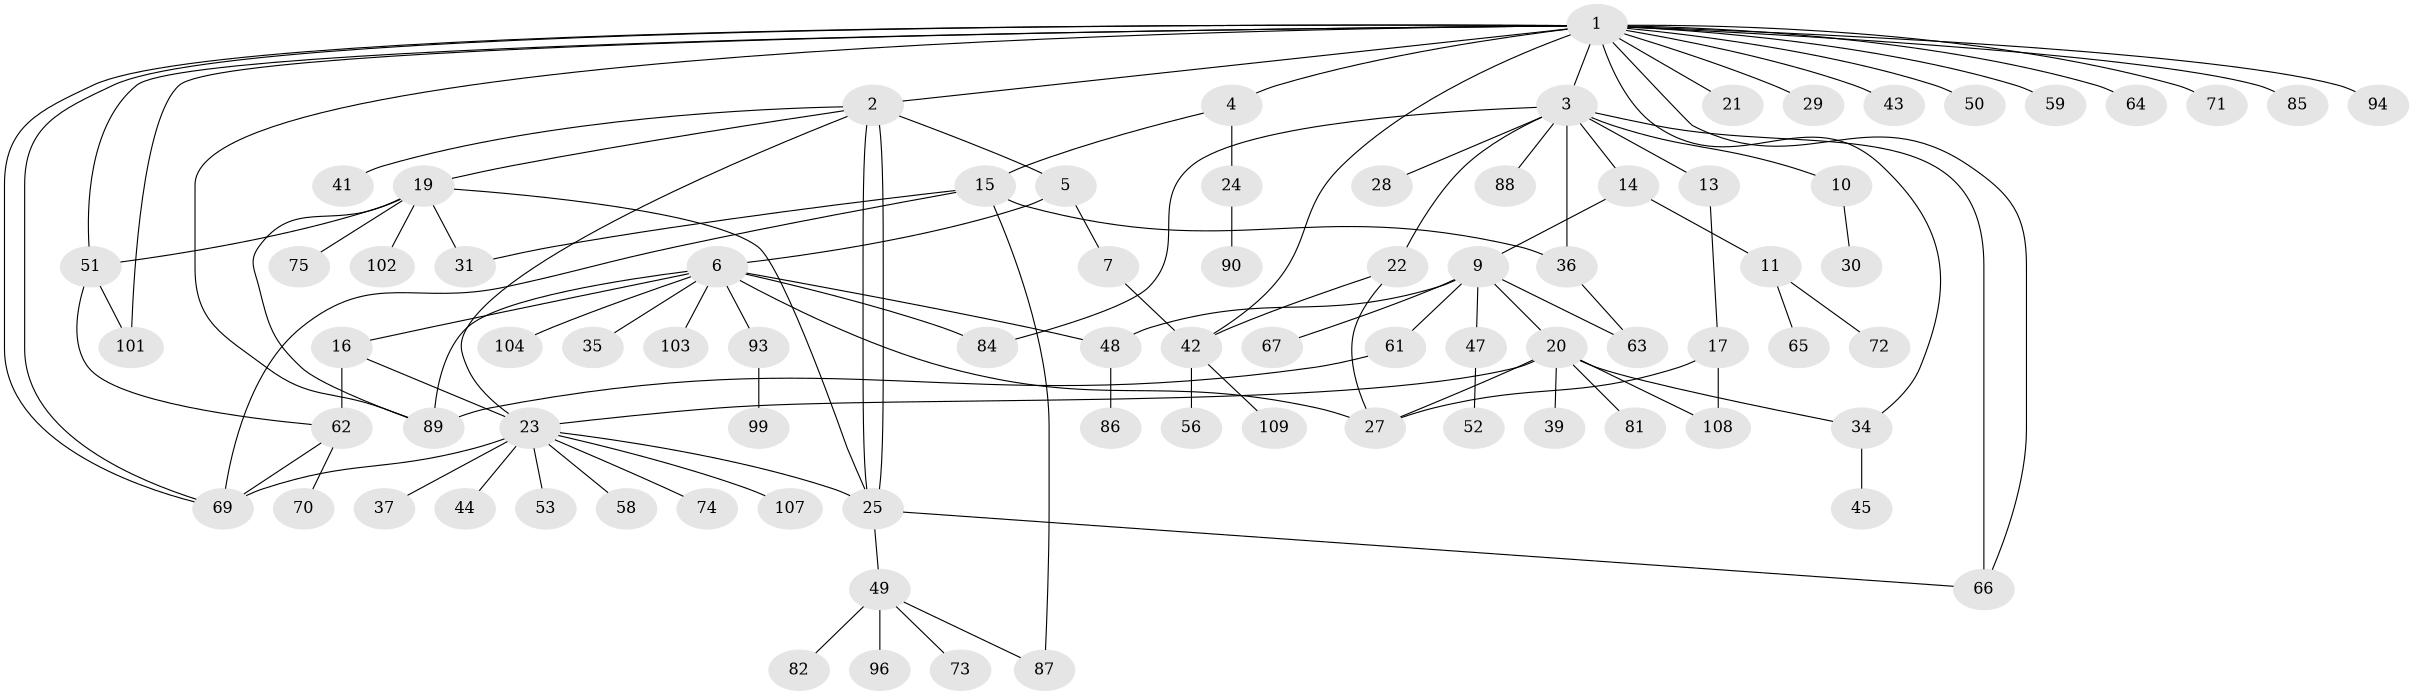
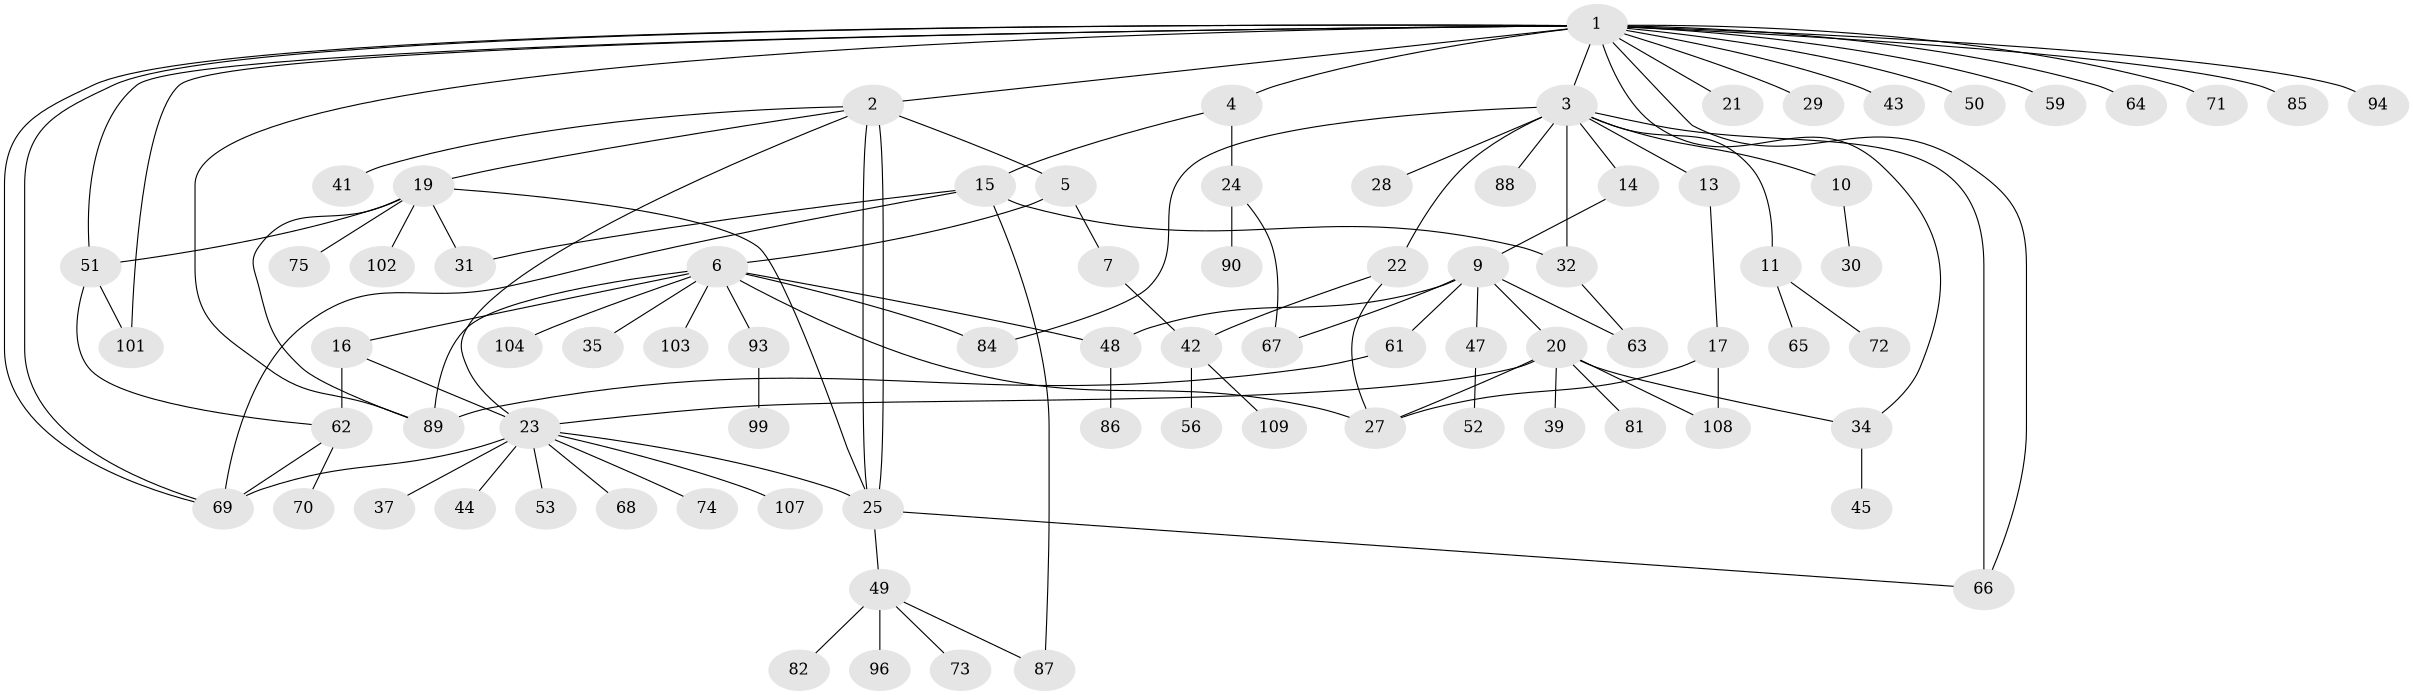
edge "1" -- "42": removed
edge "14" -- "11": now "3" -- "11"
edge "24" -- "67": added
node "36": label "36" -> "32"
node "58": label "58" -> "68"
